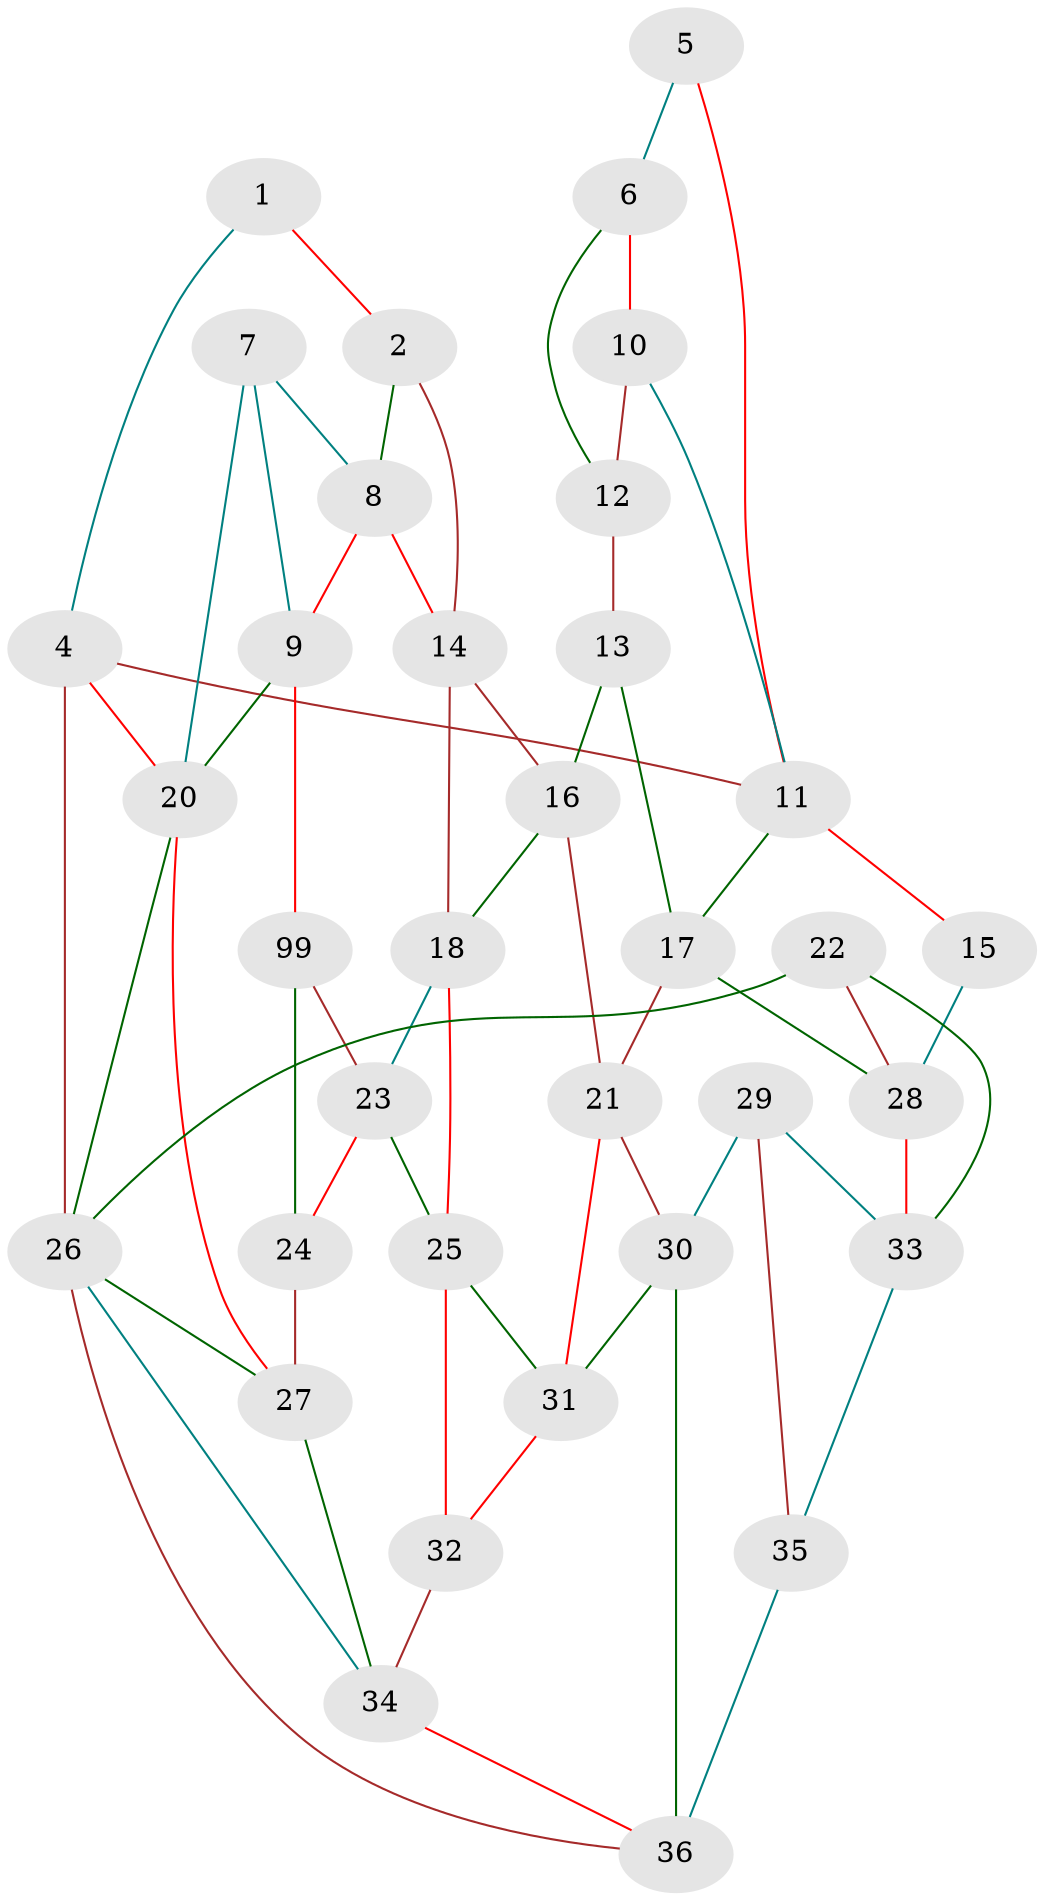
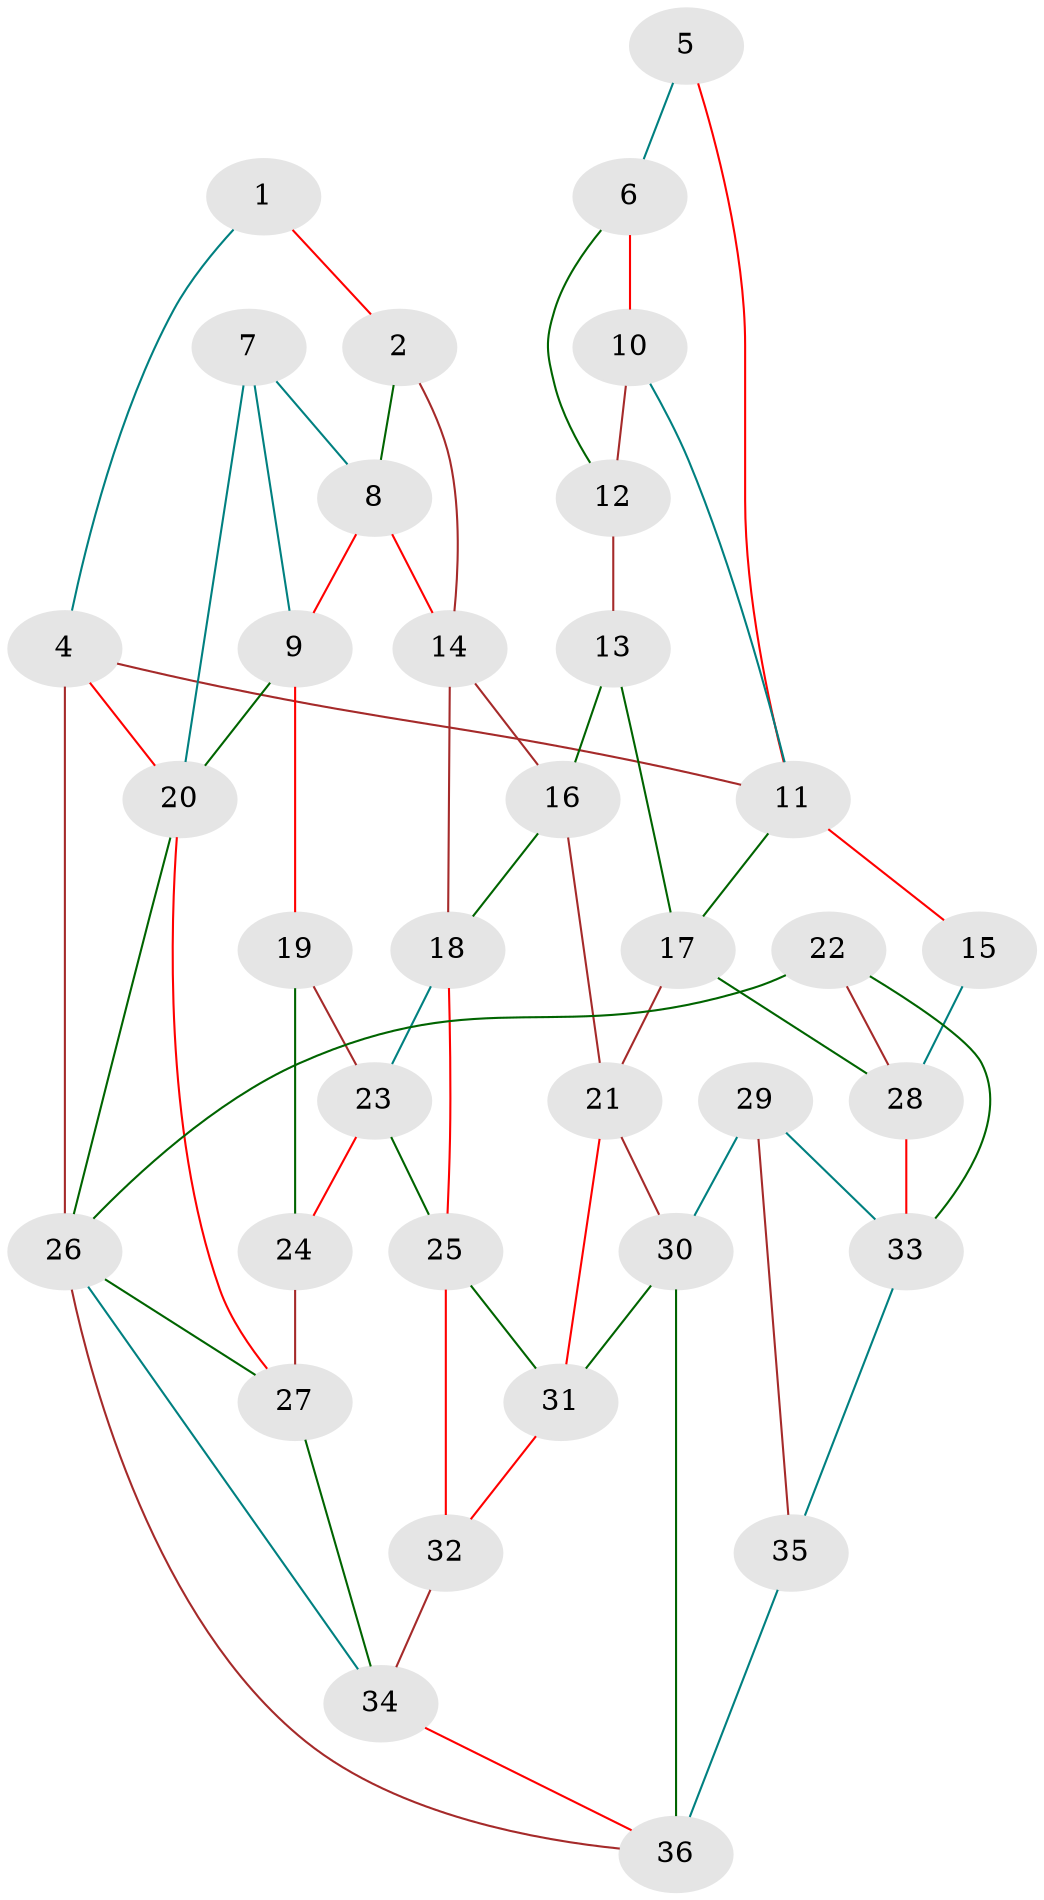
node "99": label "99" -> "19"
